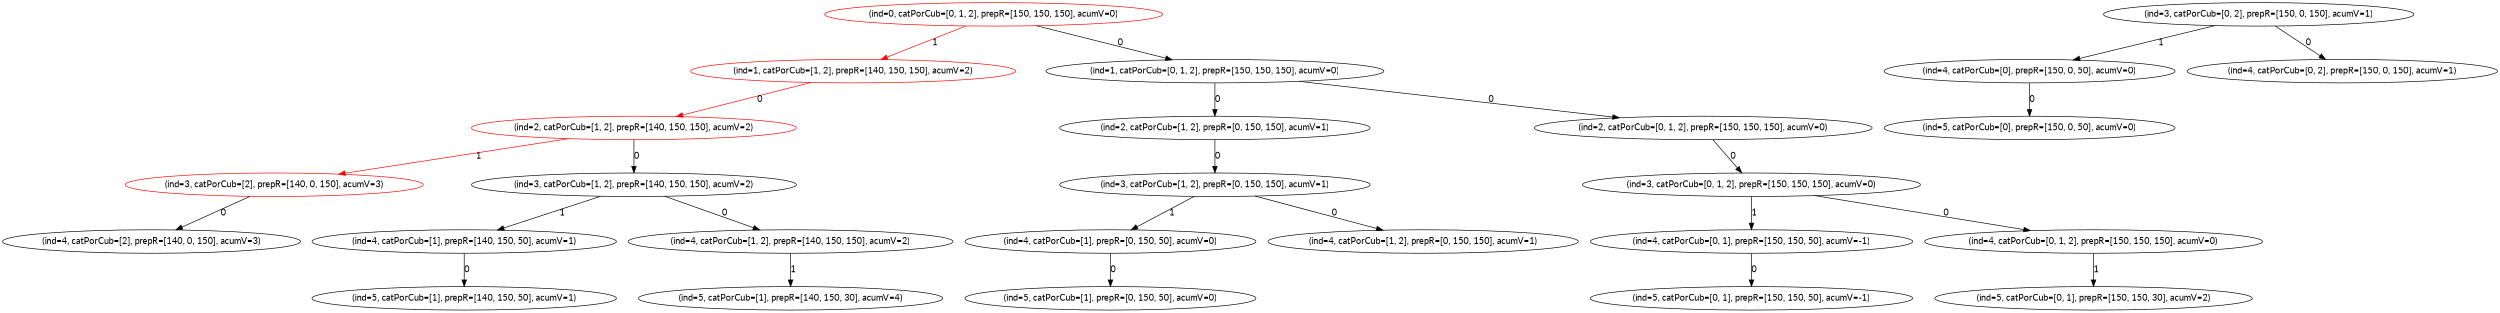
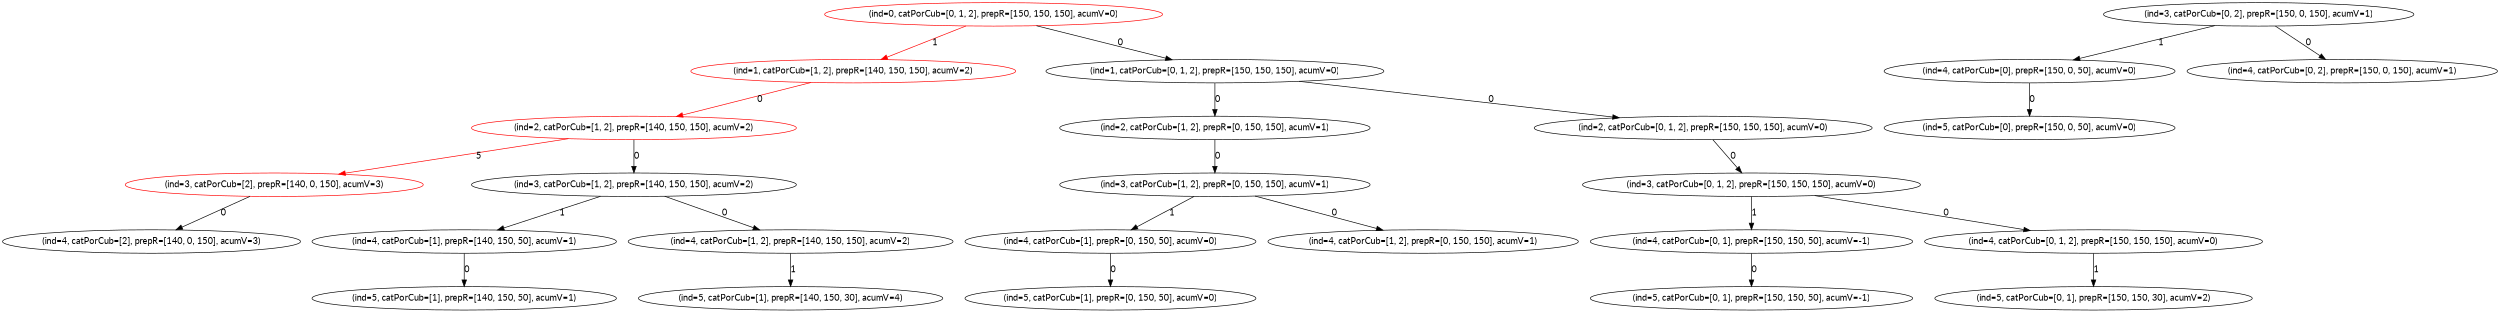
edge "(ind=2, catPorCub=[1, 2], prepR=[140, 150, 150], acumV=2)" -> "(ind=3, catPorCub=[2], prepR=[140, 0, 150], acumV=3)": label "1" -> "5"
